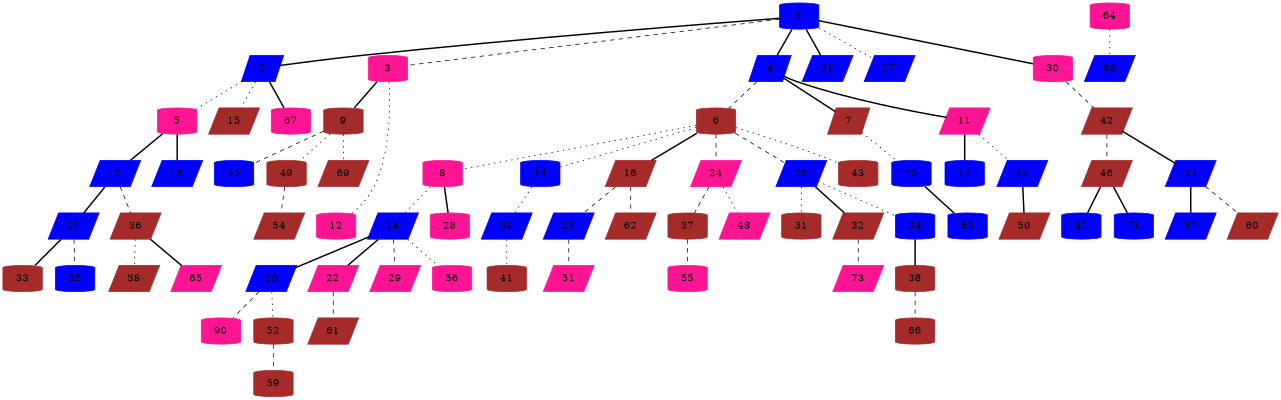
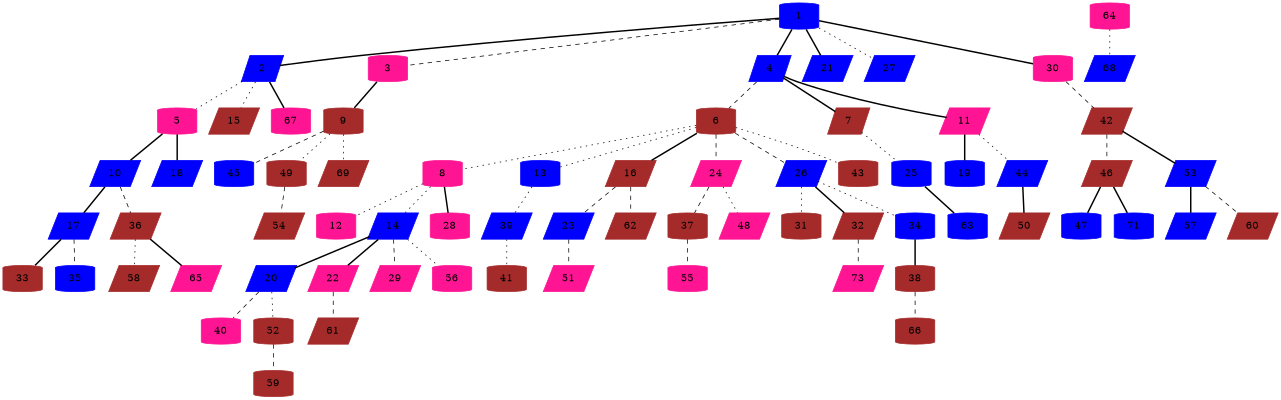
edge "3" -- "12": now "8" -- "12"
node "90": label "90" -> "40"
